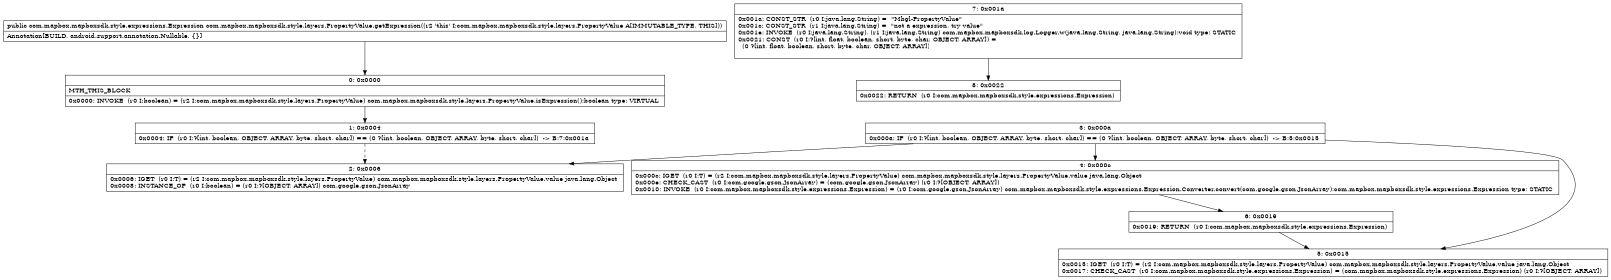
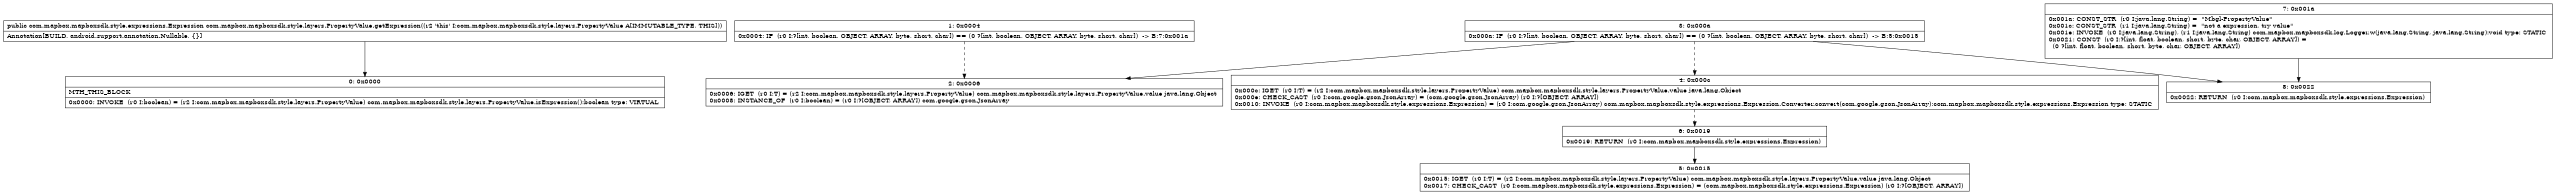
edge "0: 0x0000" -> "1: 0x0004": removed
edge "3: 0x000a" -> "4: 0x000c": style solid -> dashed
edge "3: 0x000a" -> "5: 0x0015": now "3: 0x000a" -> "8: 0x0022"
edge "4: 0x000c" -> "6: 0x0019": style solid -> dashed
